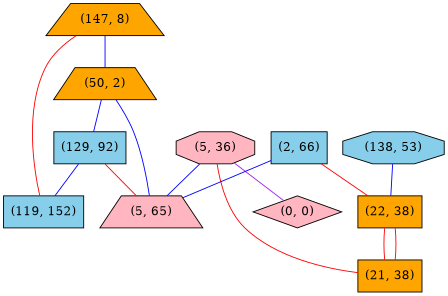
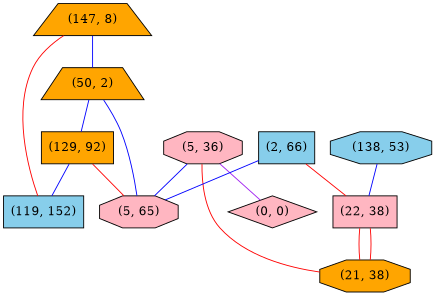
node "(129, 92)": fillcolor skyblue -> orange
node "(5, 65)": shape trapezium -> octagon
node "(22, 38)": fillcolor orange -> lightpink
node "(21, 38)": shape box -> octagon
